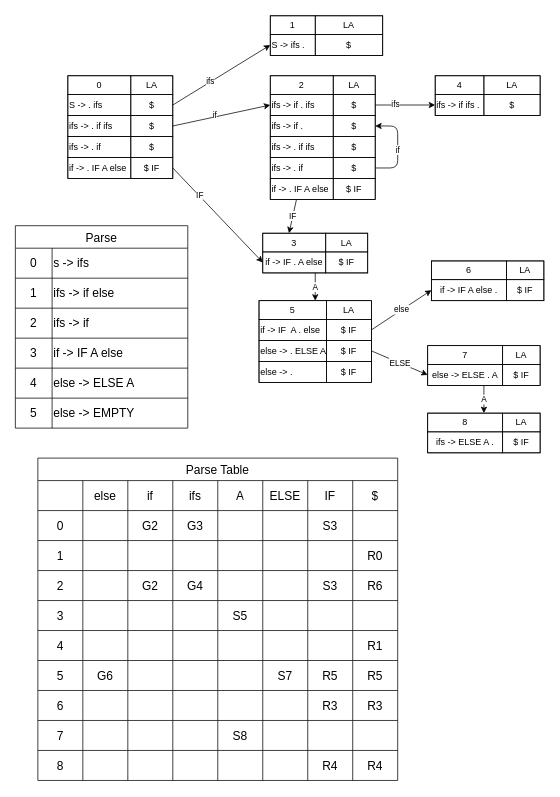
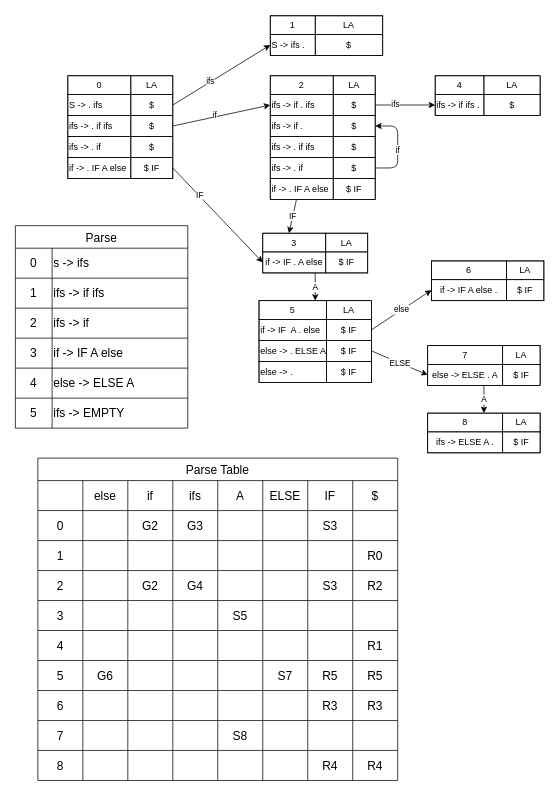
node "ifs -> if else": label "ifs -> if else" -> "ifs -> if ifs"
node "else -> EMPTY": label "else -> EMPTY" -> "ifs -> EMPTY"
node "R6": label "R6" -> "R2"
